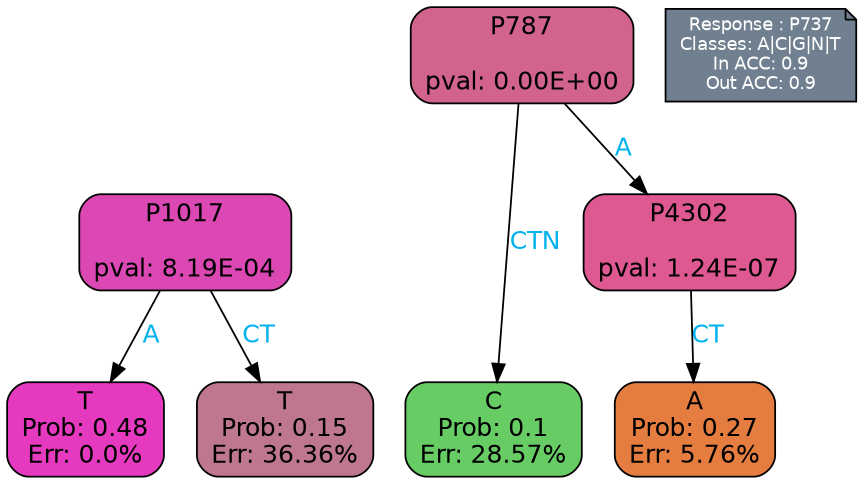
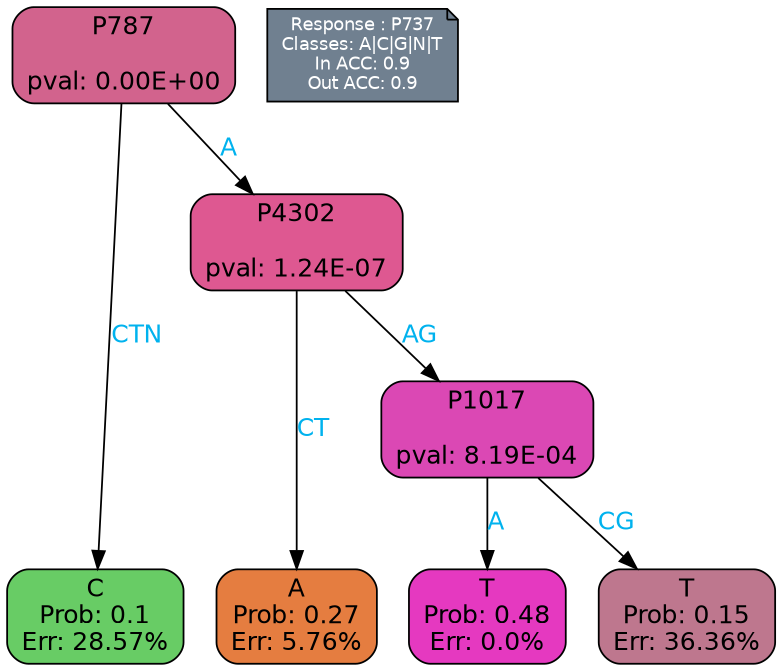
edge "P4302 pval: 1.24E-07" -> "P1017 pval: 8.19E-04": added, label "AG"
edge "P1017 pval: 8.19E-04" -> "T Prob: 0.15 Err: 36.36%": label "CT" -> "CG"
